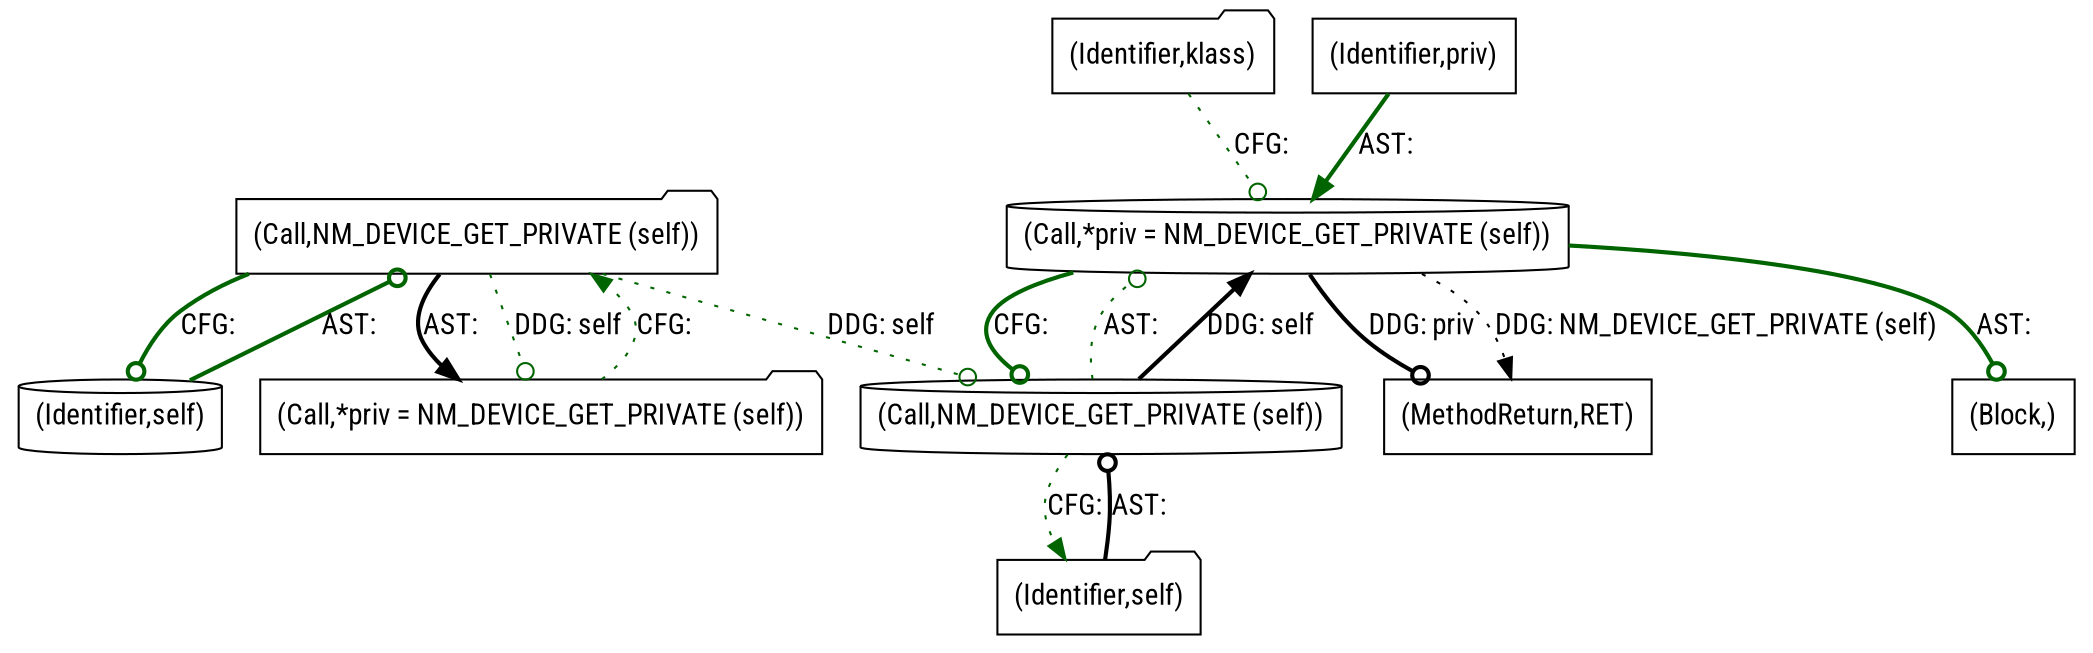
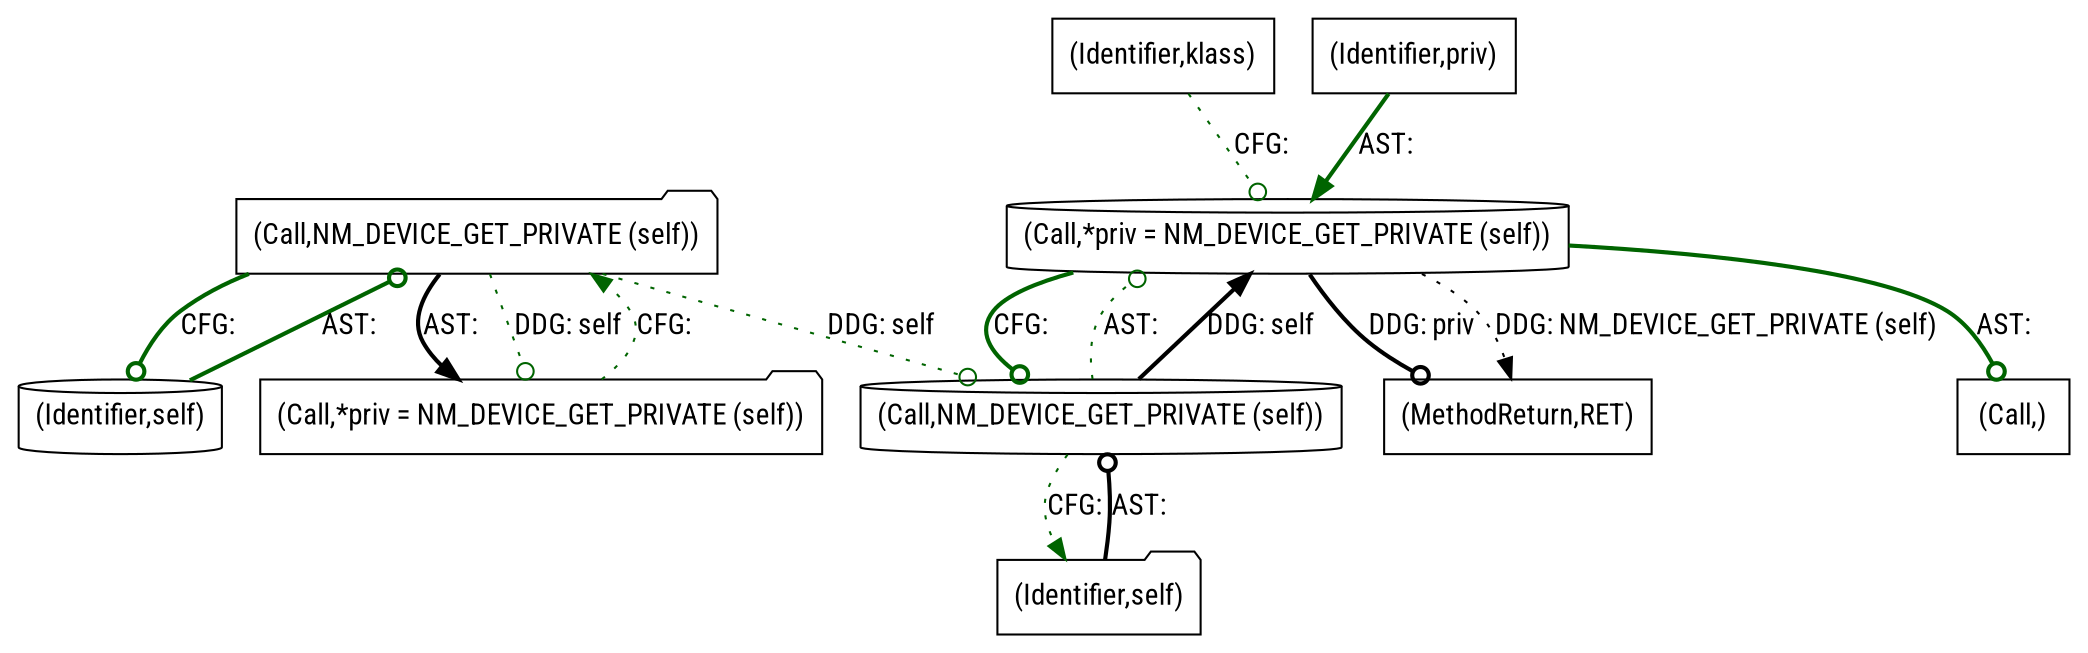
node "(Identifier,klass)": shape folder -> box
node "(Block,)": label "(Block,)" -> "(Call,)"
